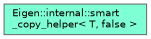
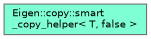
node "Eigen::internal::smart _copy_helper< T, false >": label "Eigen::internal::smart _copy_helper< T, false >" -> "Eigen::copy::smart _copy_helper< T, false >"
